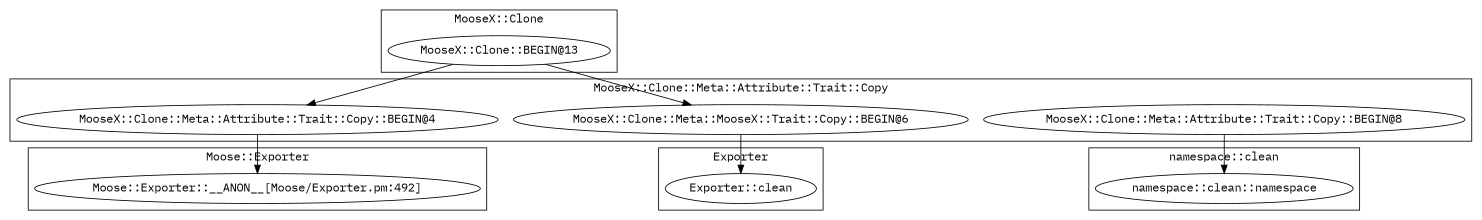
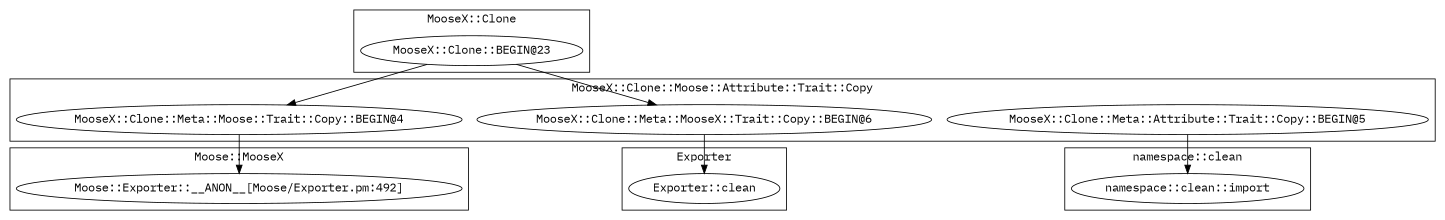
node "MooseX::Clone::BEGIN@13": label "MooseX::Clone::BEGIN@13" -> "MooseX::Clone::BEGIN@23"
cluster "MooseX::Clone::Meta::Attribute::Trait::Copy": label "MooseX::Clone::Meta::Attribute::Trait::Copy" -> "MooseX::Clone::Moose::Attribute::Trait::Copy"
node "MooseX::Clone::Meta::Attribute::Trait::Copy::BEGIN@4": label "MooseX::Clone::Meta::Attribute::Trait::Copy::BEGIN@4" -> "MooseX::Clone::Meta::Moose::Trait::Copy::BEGIN@4"
node "MooseX::Clone::Meta::Attribute::Trait::Copy::BEGIN@8": label "MooseX::Clone::Meta::Attribute::Trait::Copy::BEGIN@8" -> "MooseX::Clone::Meta::Attribute::Trait::Copy::BEGIN@5"
cluster "Moose::Exporter": label "Moose::Exporter" -> "Moose::MooseX"
node "namespace::clean::namespace": label "namespace::clean::namespace" -> "namespace::clean::import"
